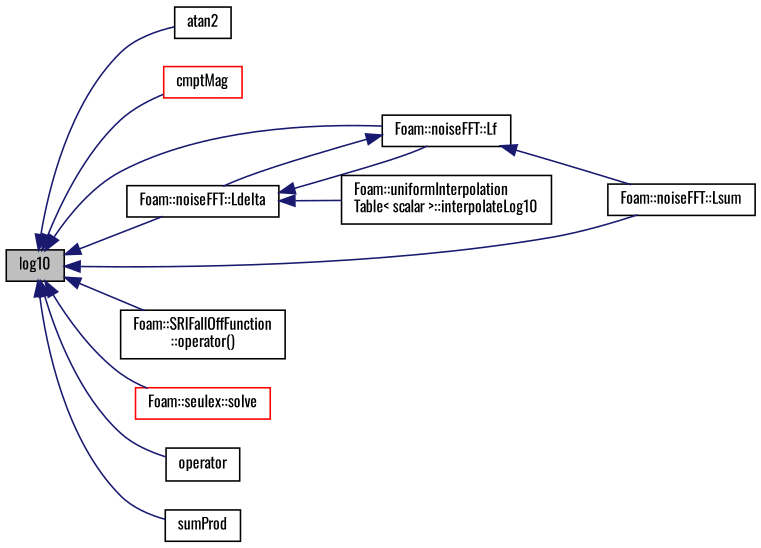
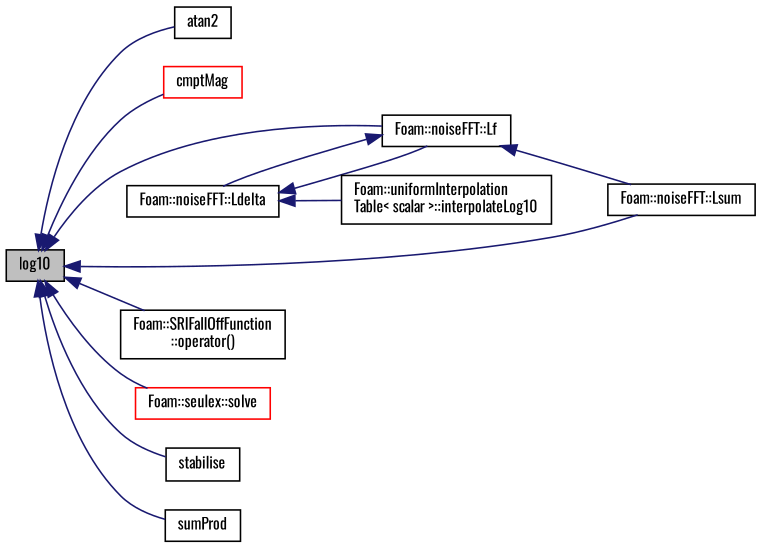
edge "Foam::noiseFFT::Ldelta" -> "log10": removed
node "operator": label "operator" -> "stabilise"
